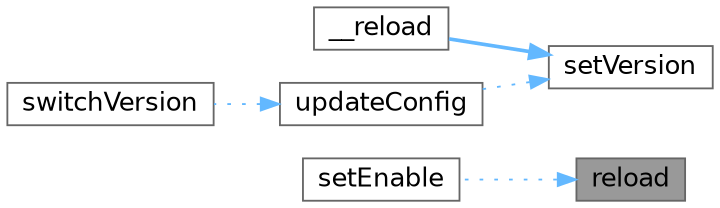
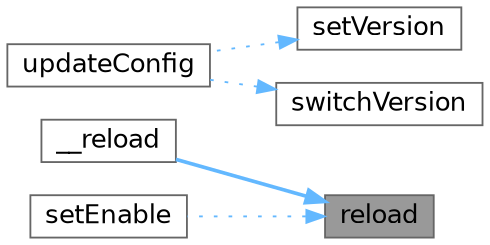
edge "__reload" -> "setVersion": now "__reload" -> "reload"
edge "switchVersion" -> "updateConfig": reversed
